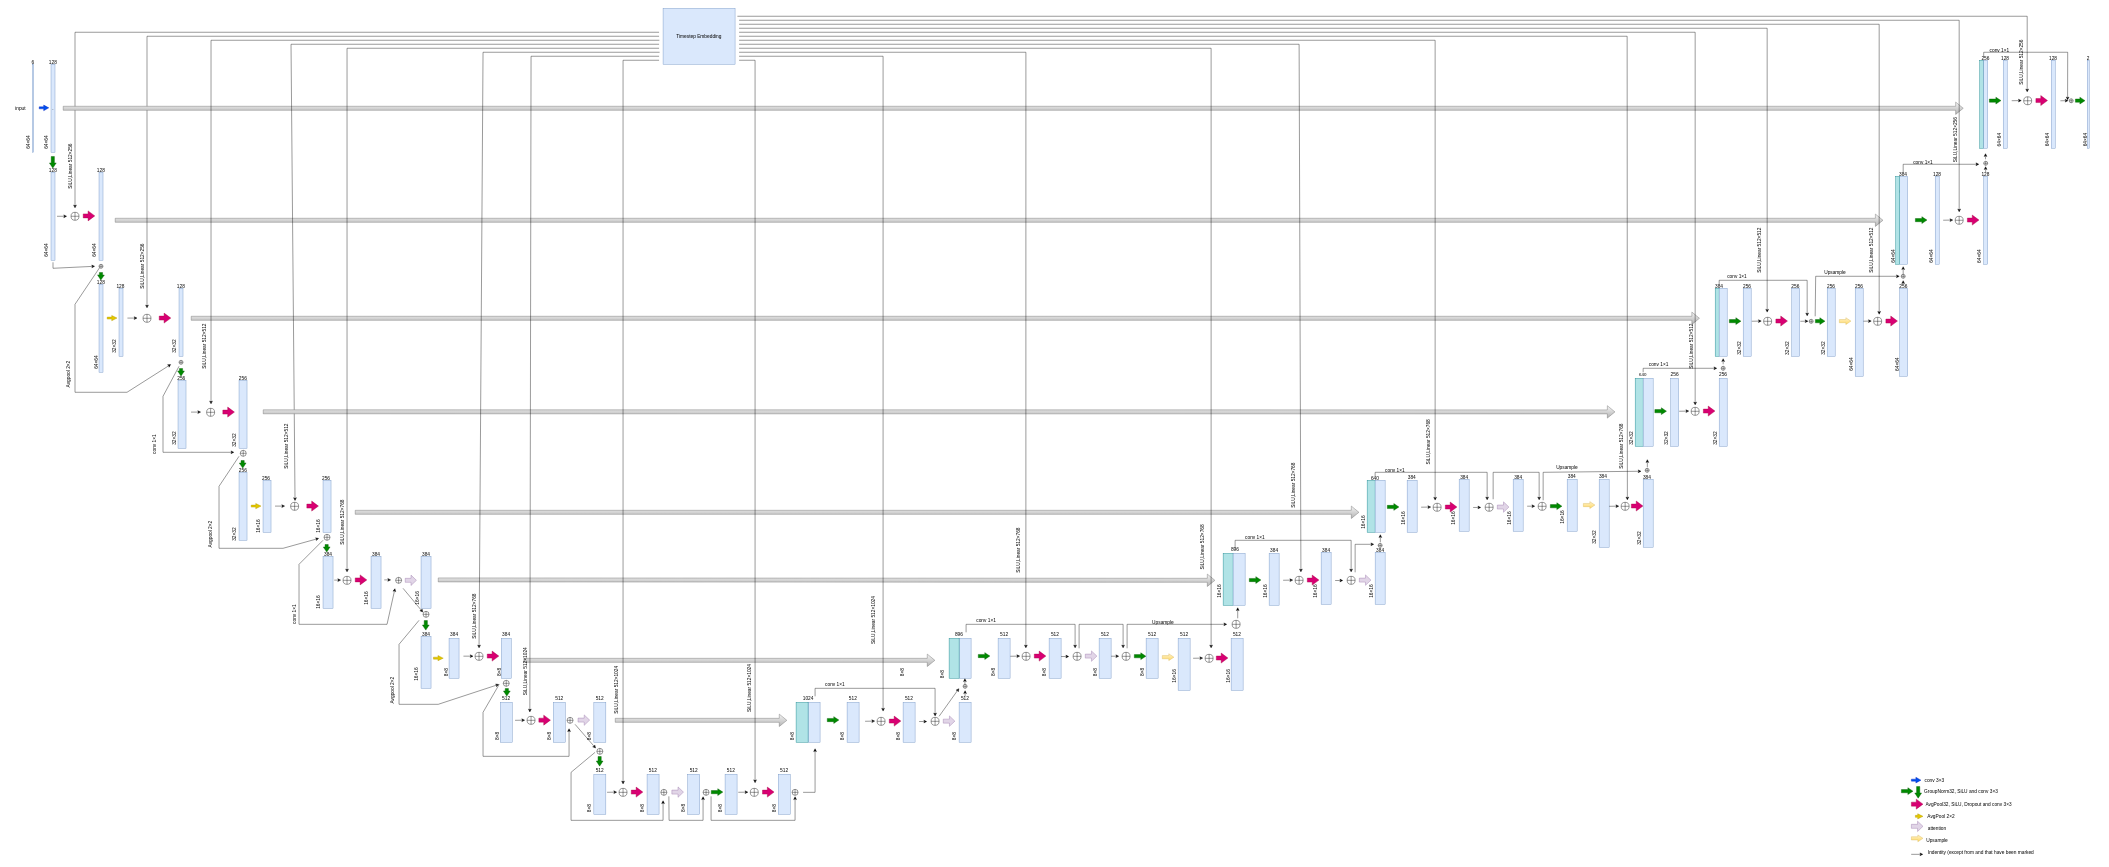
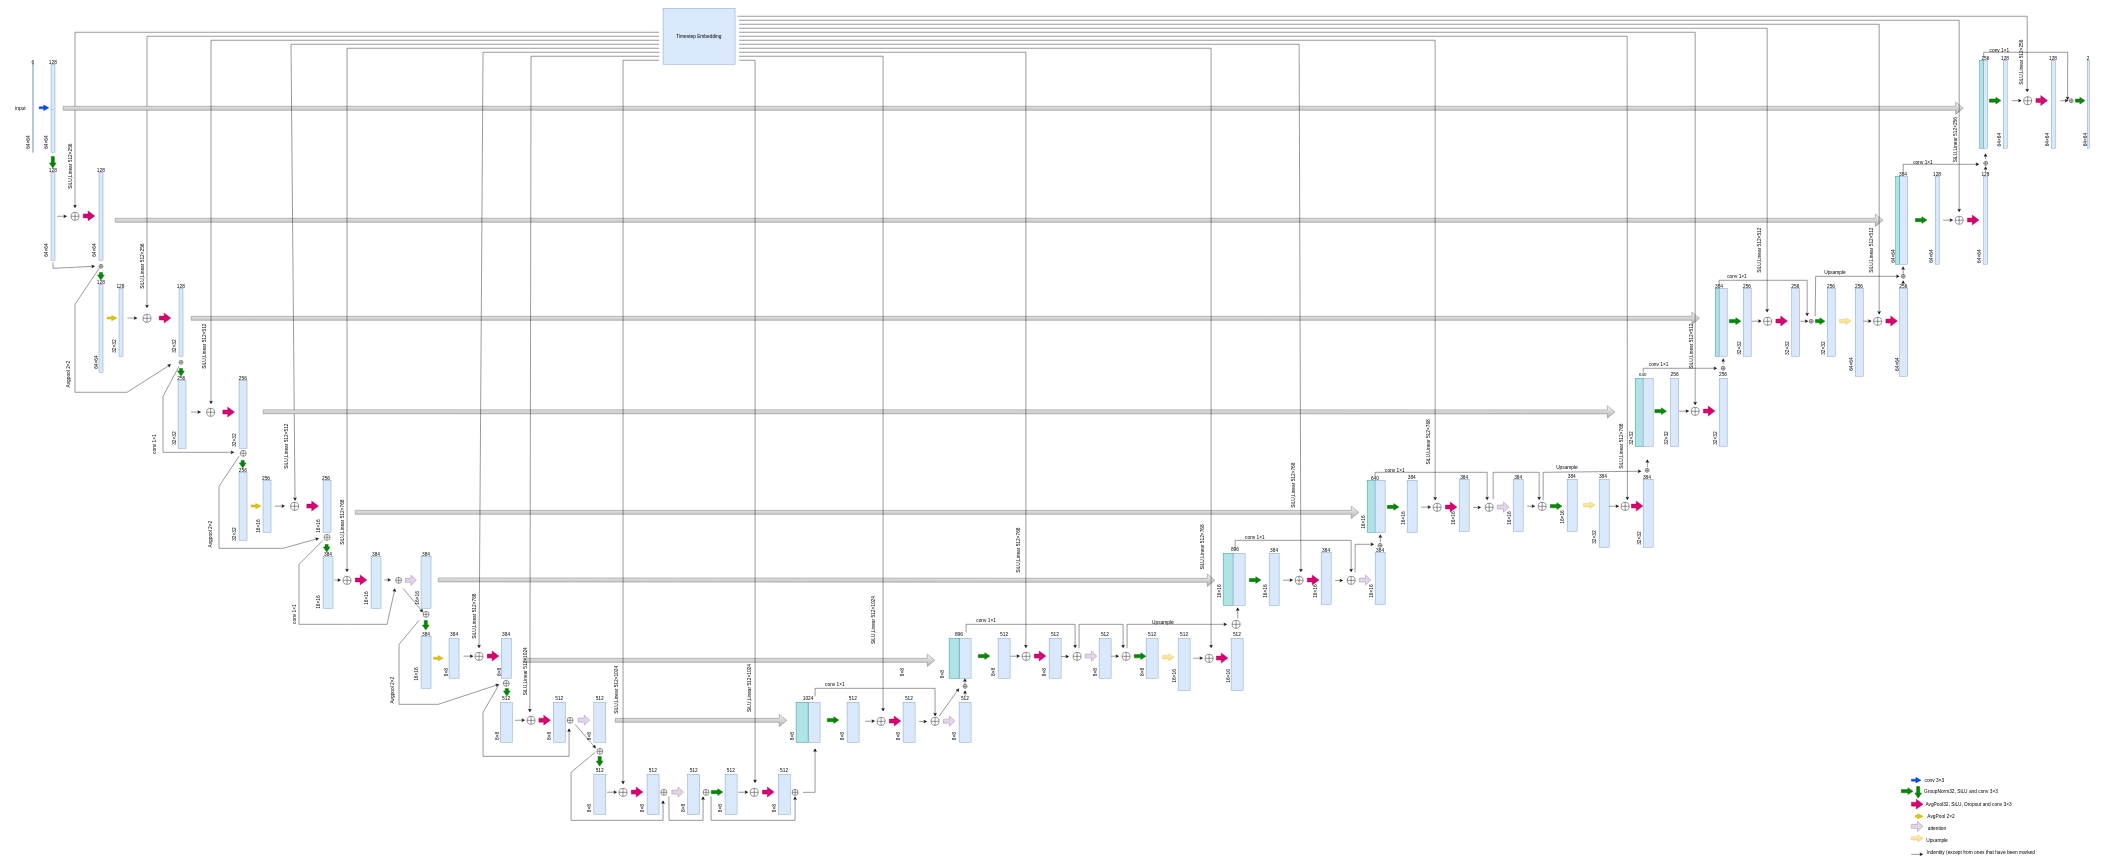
node "Indentity (except from and that have been marked": label "Indentity (except from and that have been marked" -> "Indentity (except from ones that have been marked"
